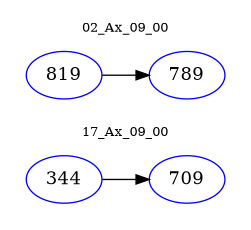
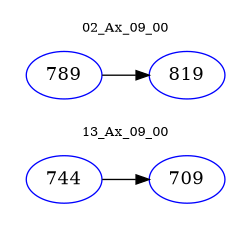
edge "819" -> "789": reversed
cluster "17_Ax_09_00": label "17_Ax_09_00" -> "13_Ax_09_00"
node "344": label "344" -> "744"
